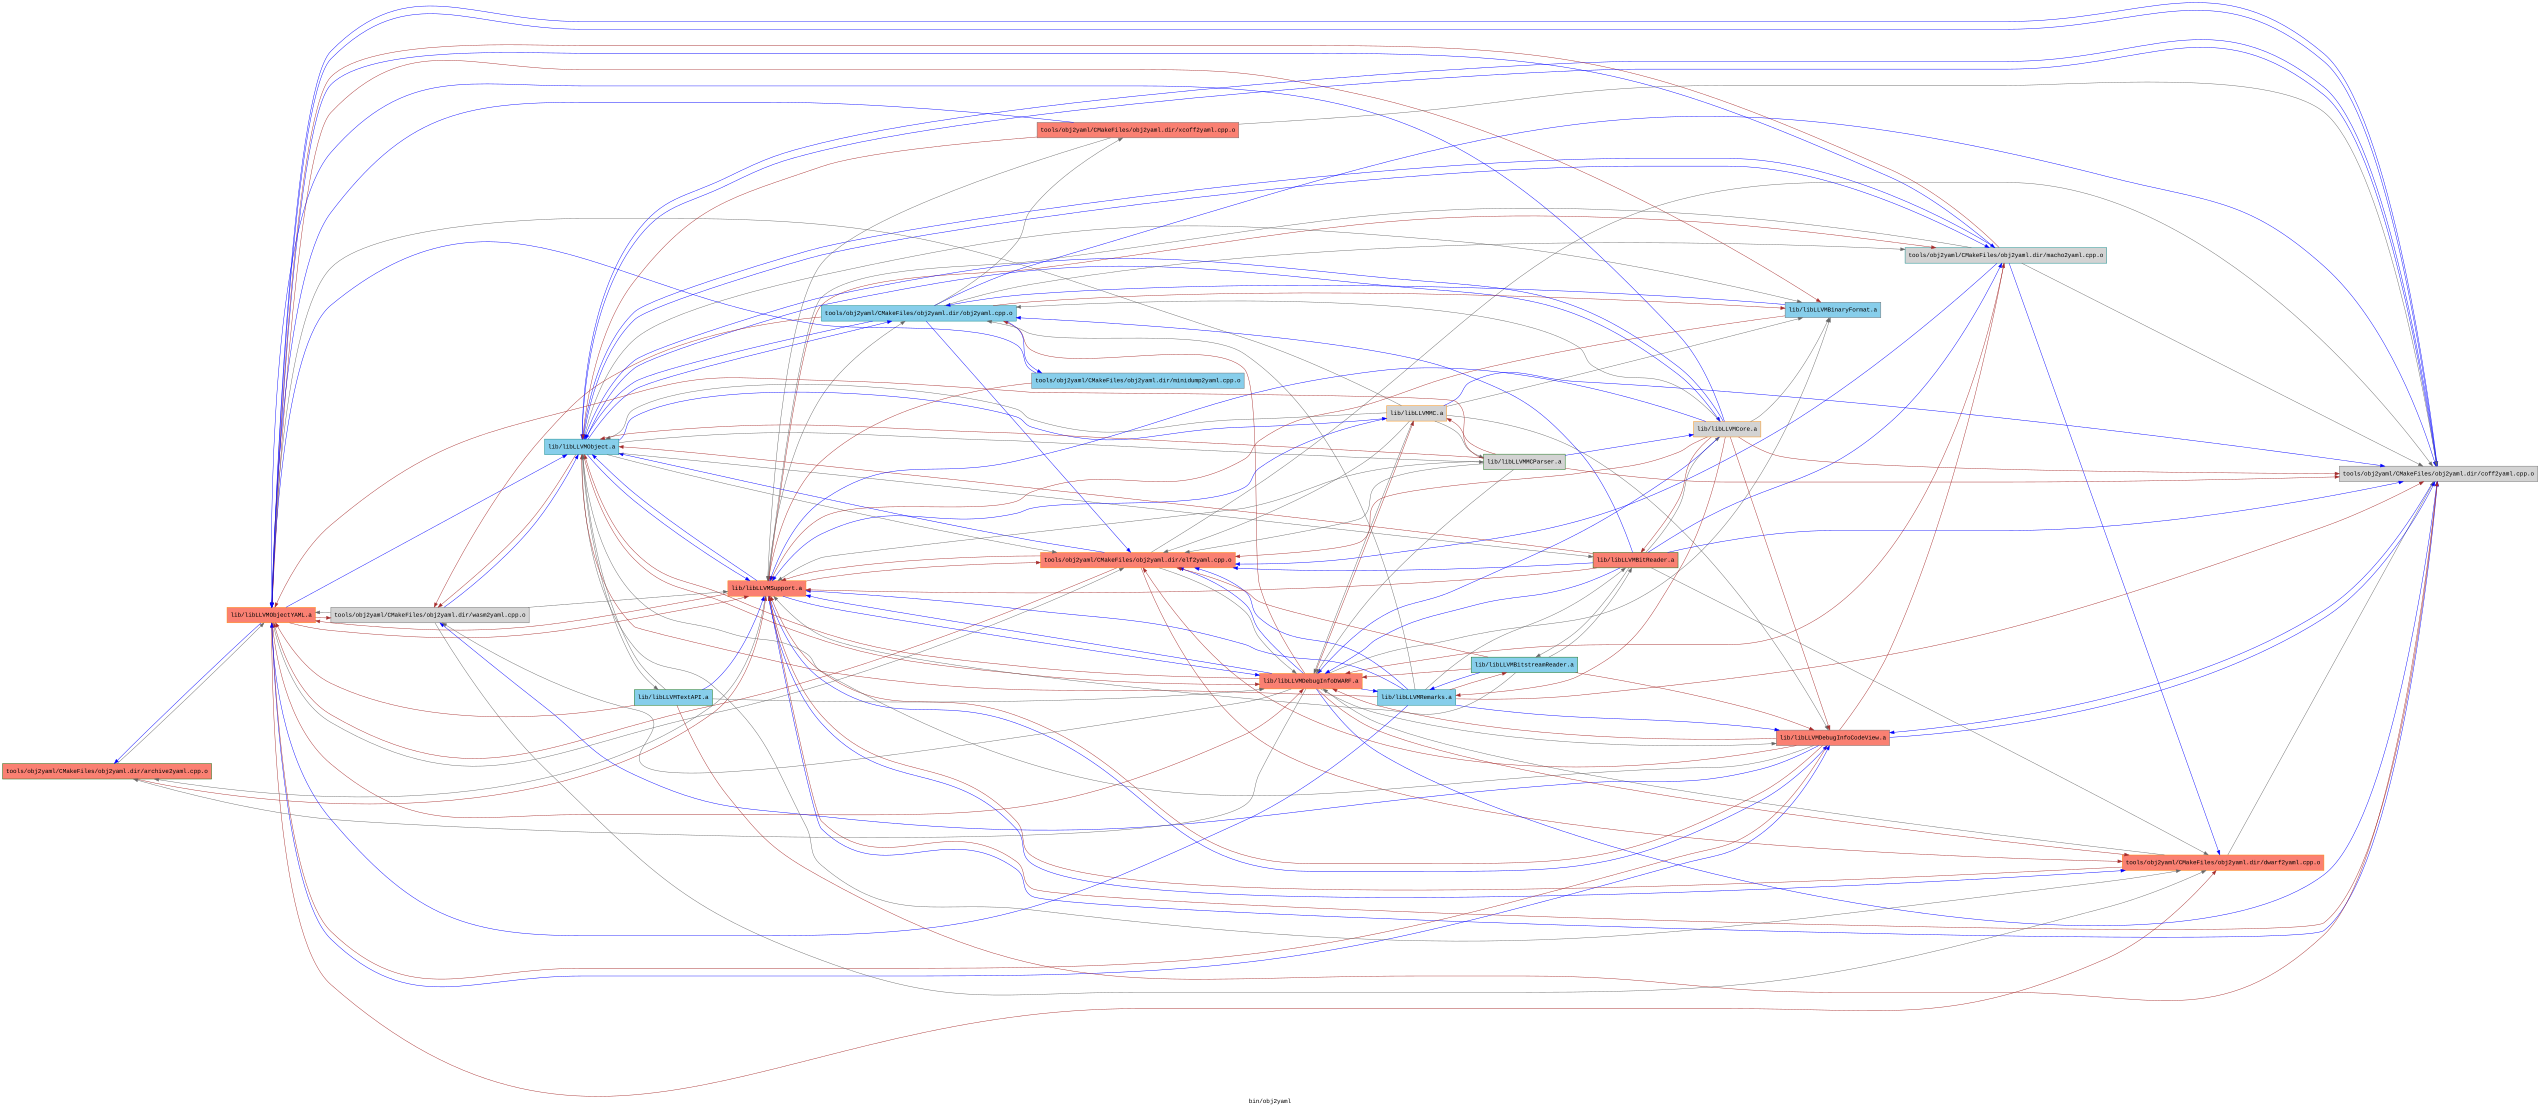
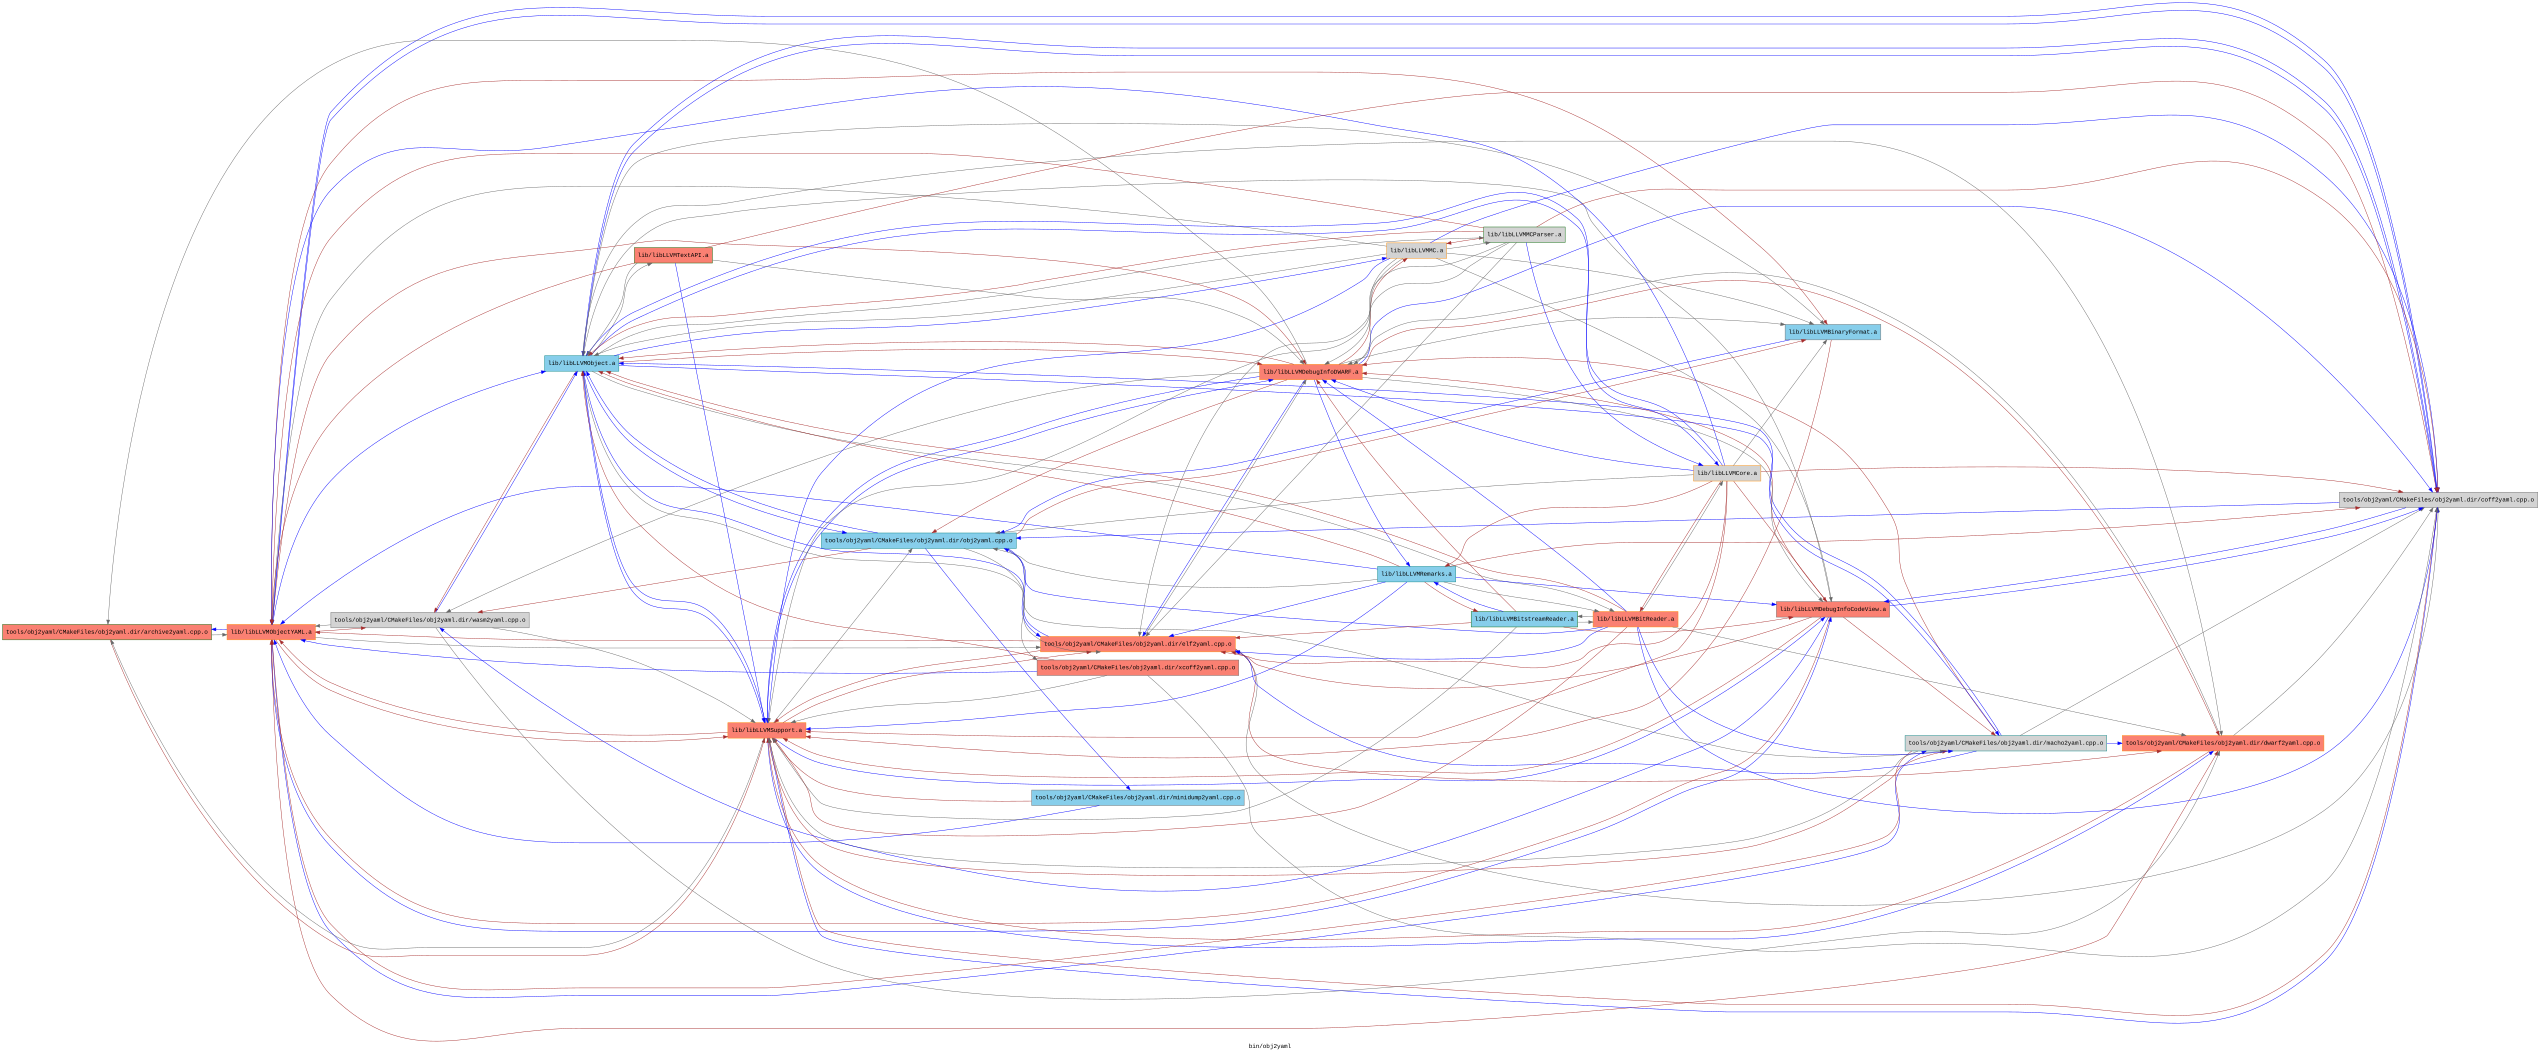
edge "tools/obj2yaml/CMakeFiles/obj2yaml.dir/obj2yaml.cpp.o" -> "tools/obj2yaml/CMakeFiles/obj2yaml.dir/coff2yaml.cpp.o": reversed
edge "lib/libLLVMCore.a" -> "lib/libLLVMSupport.a": color blue -> brown
node "lib/libLLVMBitReader.a": color darkgreen -> darkorange
node "lib/libLLVMTextAPI.a": fillcolor skyblue -> salmon
